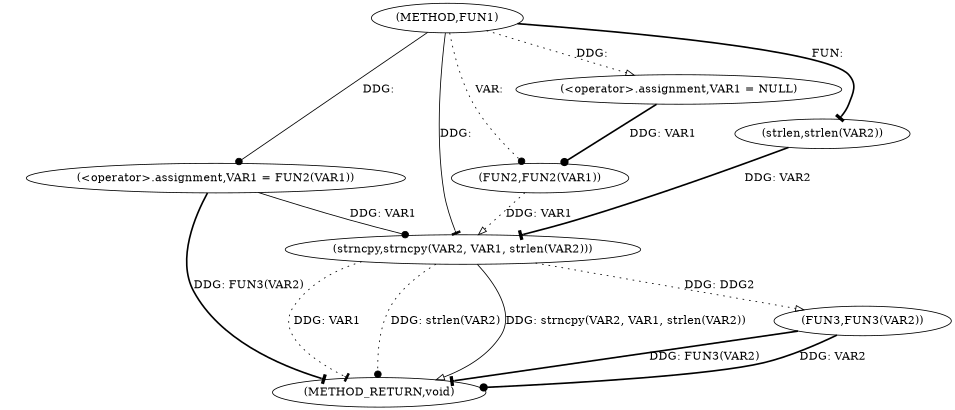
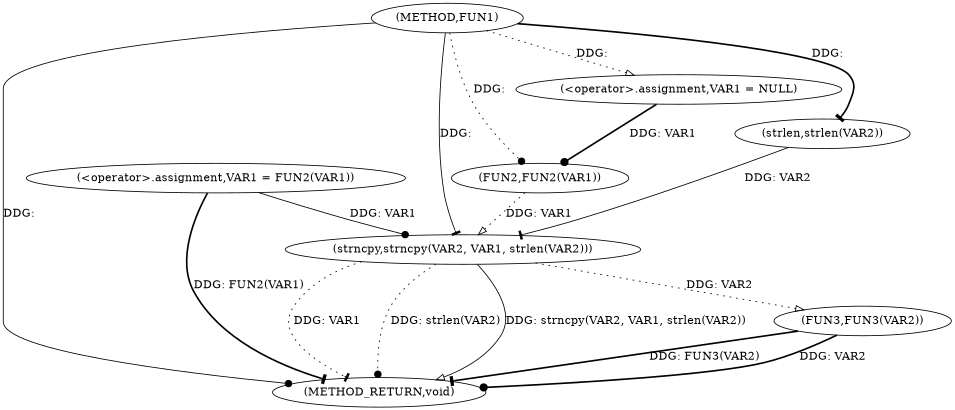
edge "(METHOD,FUN1)" -> "(strlen,strlen(VAR2))": label "FUN: " -> "DDG: "
edge "(METHOD,FUN1)" -> "(FUN2,FUN2(VAR1))": label "VAR: " -> "DDG: "
edge "(METHOD,FUN1)" -> "(<operator>.assignment,VAR1 = FUN2(VAR1))": now "(METHOD,FUN1)" -> "(METHOD_RETURN,void)"
edge "(strlen,strlen(VAR2))" -> "(strncpy,strncpy(VAR2, VAR1, strlen(VAR2)))": style bold -> solid
edge "(<operator>.assignment,VAR1 = FUN2(VAR1))" -> "(METHOD_RETURN,void)": label "DDG: FUN3(VAR2)" -> "DDG: FUN2(VAR1)"
edge "(strncpy,strncpy(VAR2, VAR1, strlen(VAR2)))" -> "(FUN3,FUN3(VAR2))": label "DDG: DDG2" -> "DDG: VAR2"
